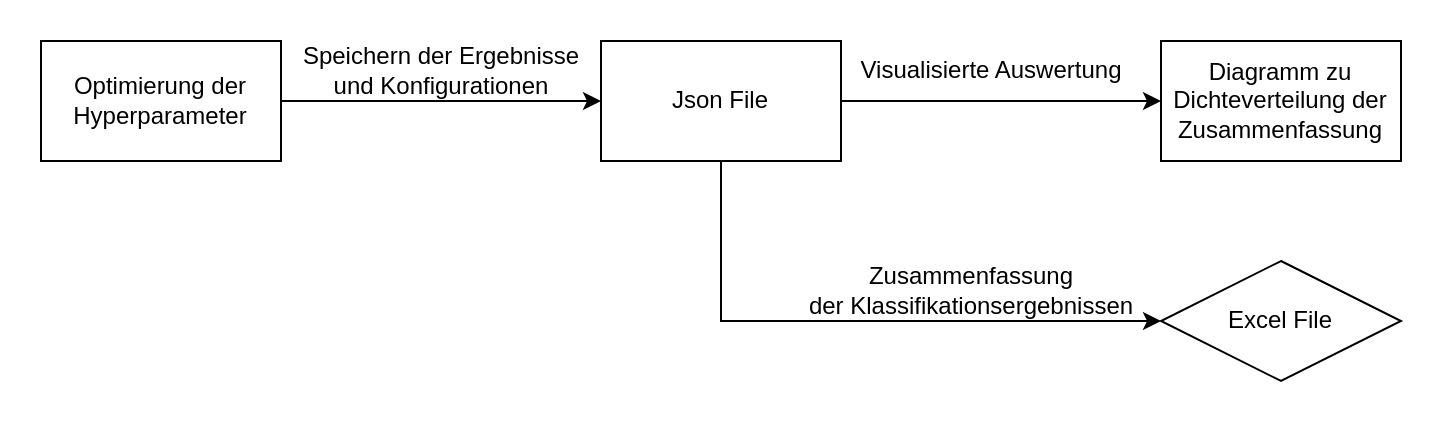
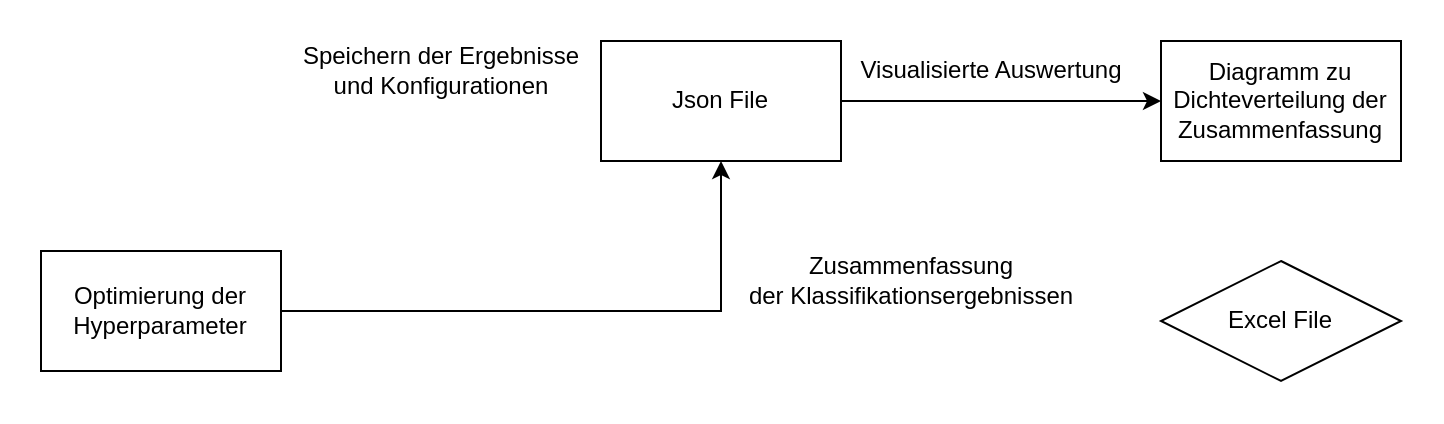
node "Optimierung der Hyperparameter": moved (161, 101) -> (161, 311)
node "Zusammenfassung der Klassifikationsergebnissen": moved (971, 291) -> (911, 281)
edge "Json File" -> "Excel File": removed
